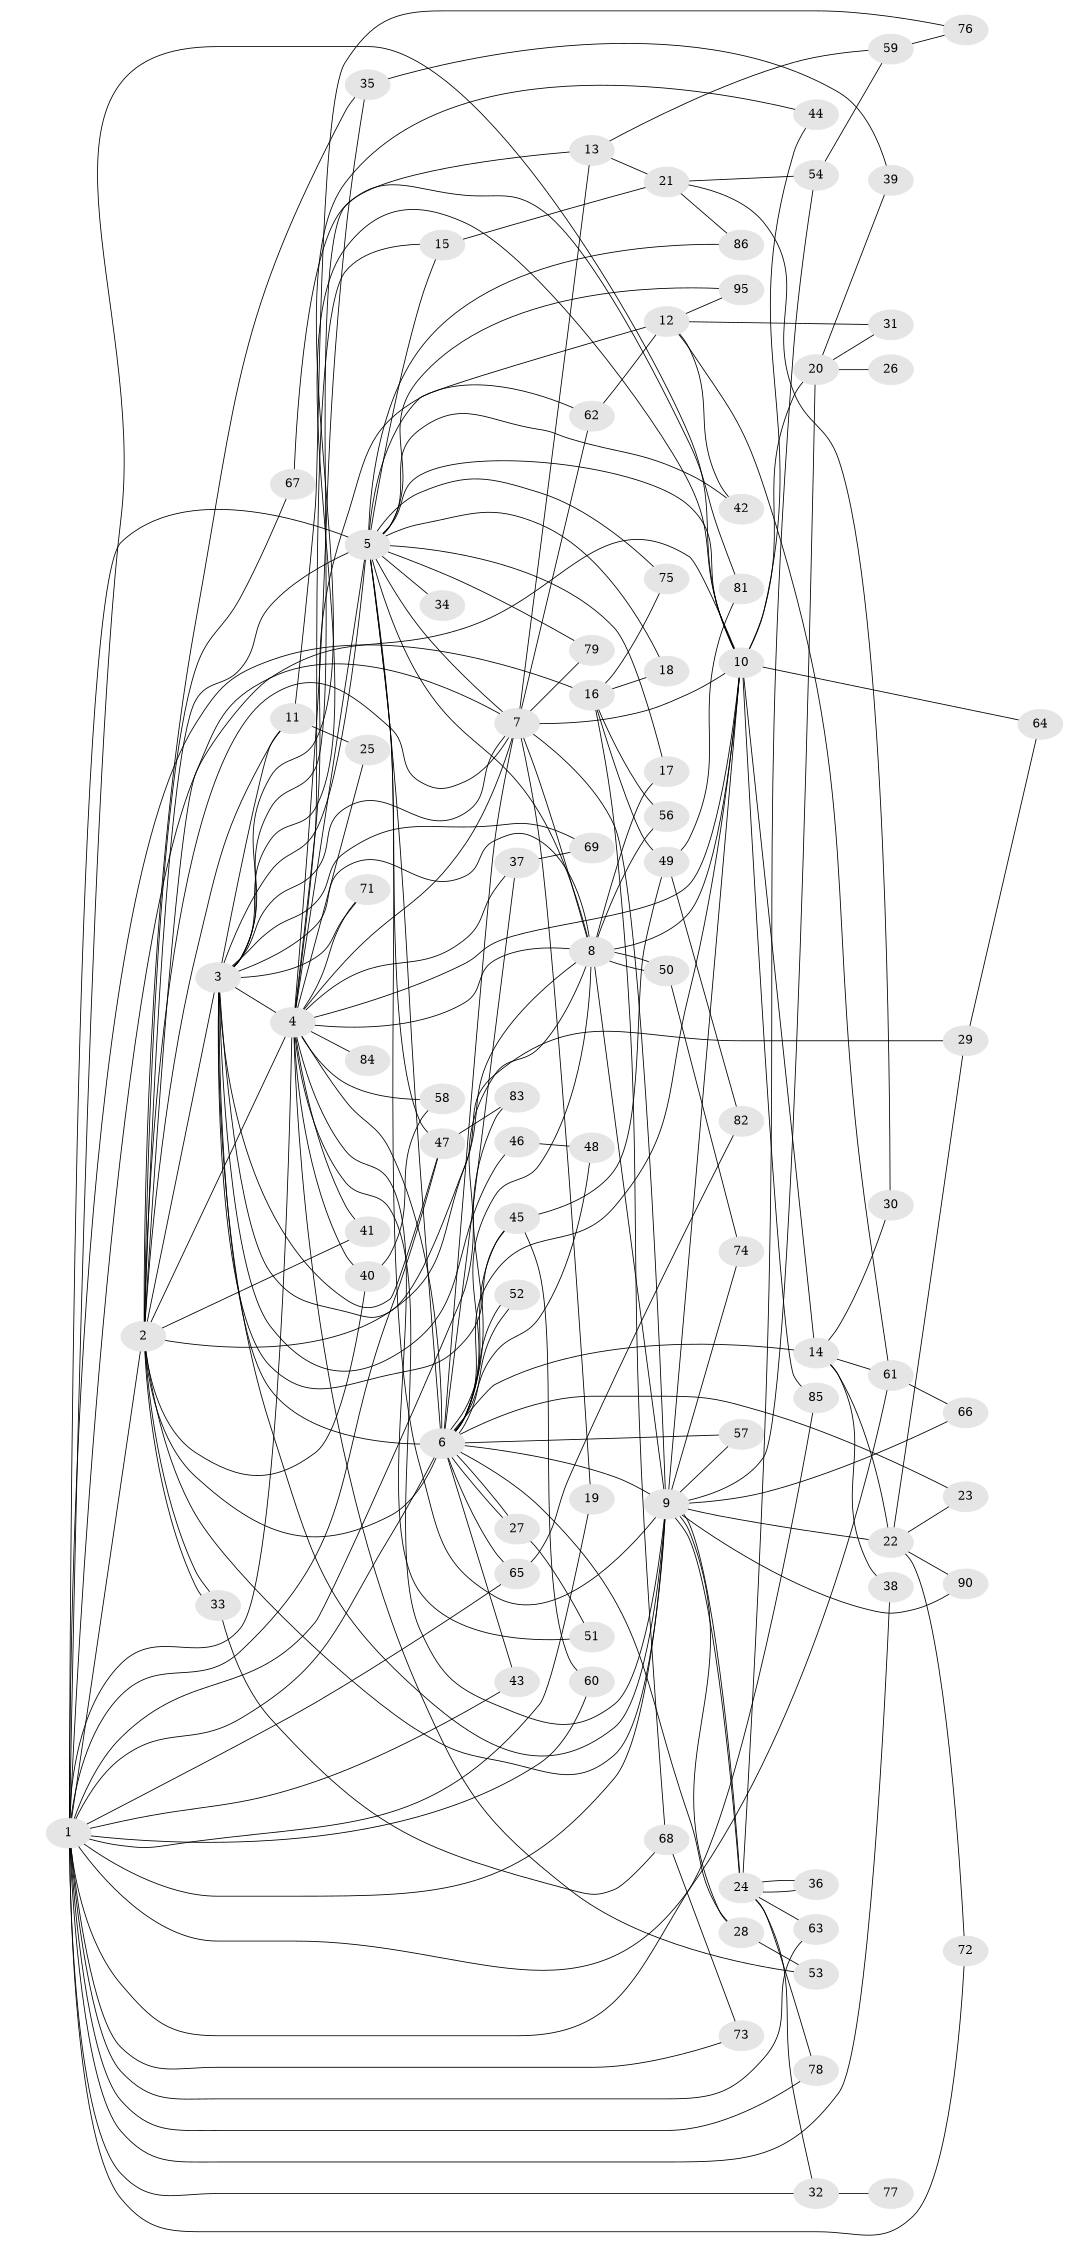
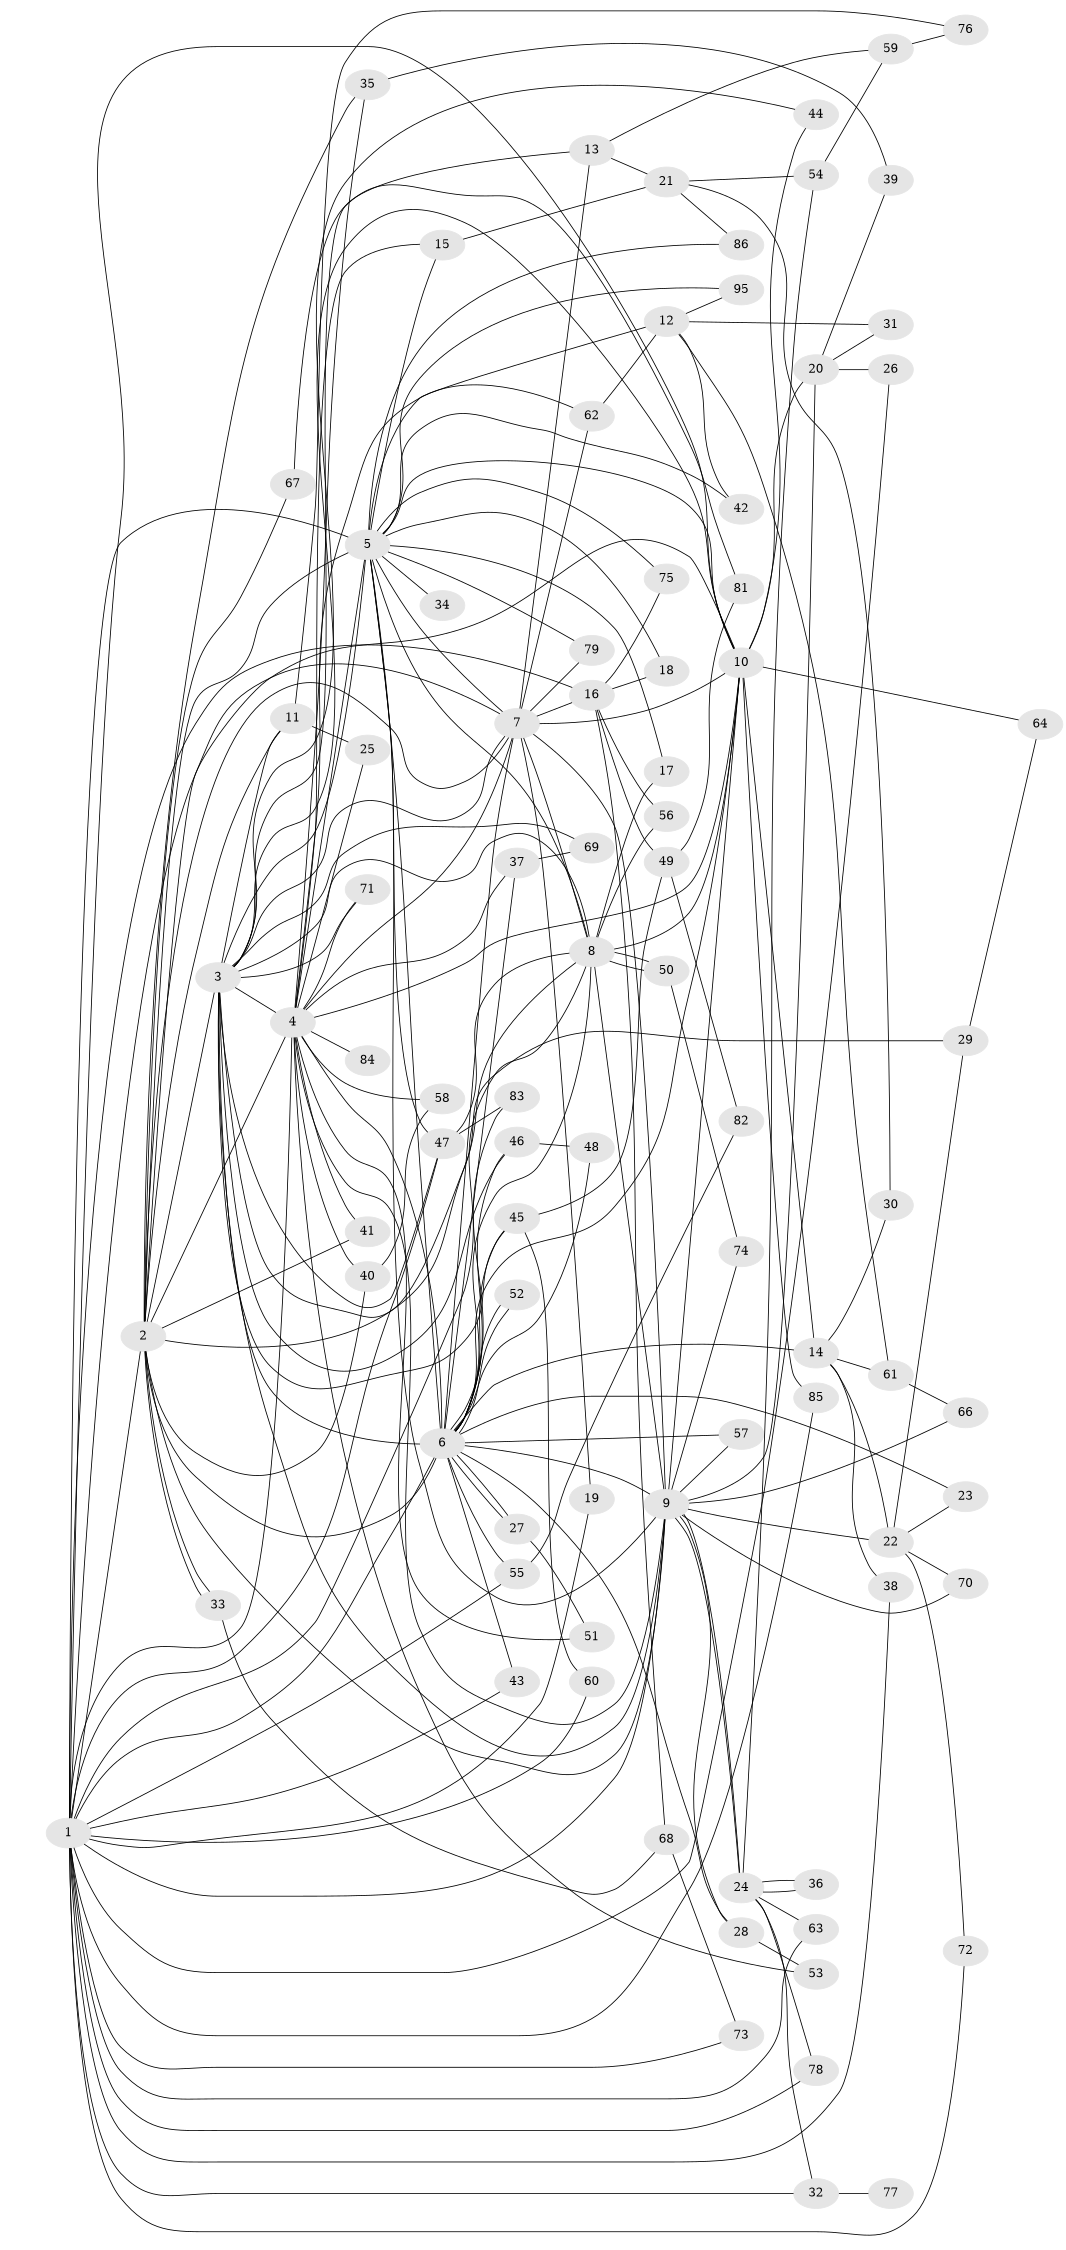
edge "16" -- "7": added
edge "8" -- "4": now "8" -- "47"
edge "46" -- "6": added
node "65": label "65" -> "55"
node "90": label "90" -> "70"
edge "61" -- "1": now "26" -- "1"
